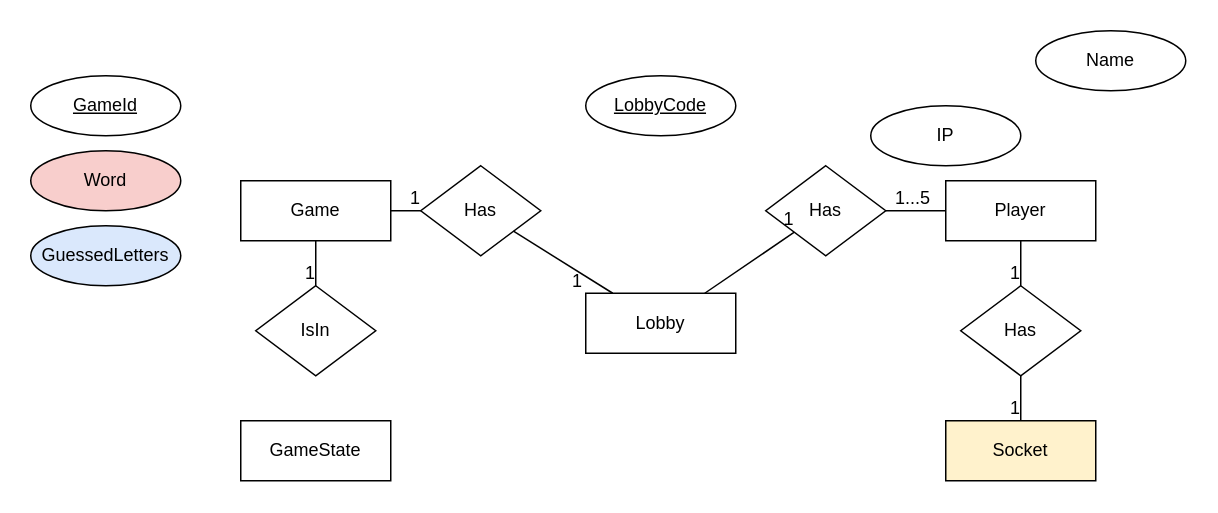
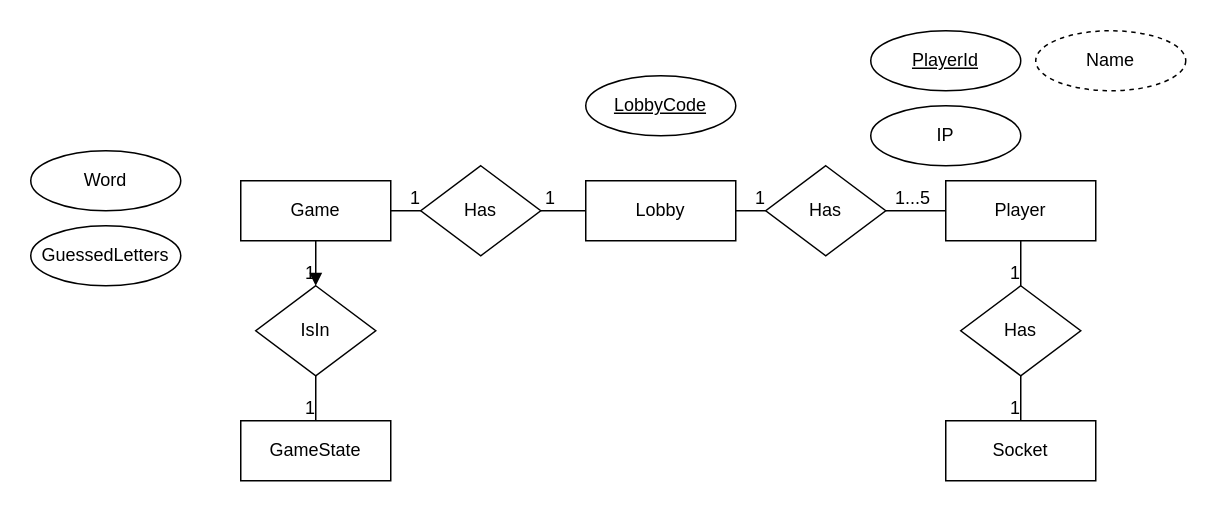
node "PlayerId": added
node "Name": style solid -> dashed
node "GameId": removed
node "Word": fillcolor #f8cecc -> #ffffff
node "GuessedLetters": fillcolor #dae8fc -> #ffffff
edge "Game" -- "IsIn": arrowhead none -> block
node "Lobby": moved (661, 323) -> (661, 211)
edge "IsIn" -- "GameState": added, label "1"
node "Socket": fillcolor #fff2cc -> #ffffff
